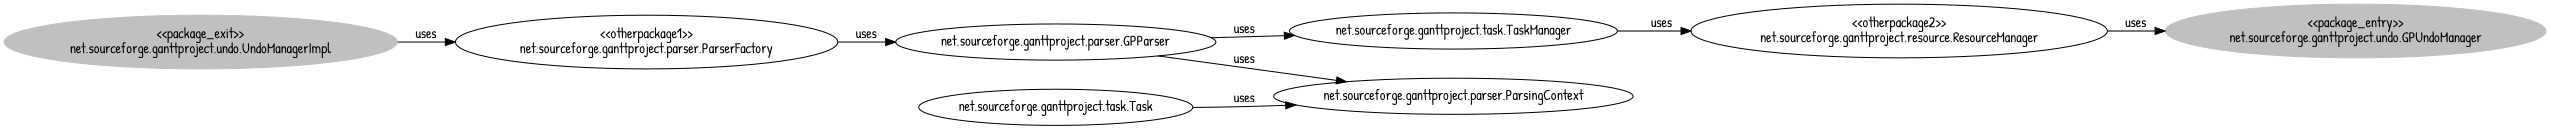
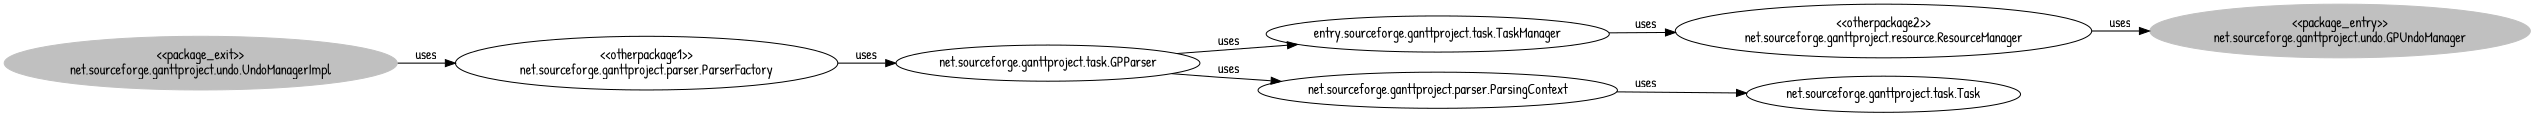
node "net.sourceforge.ganttproject.task.TaskManager": label "net.sourceforge.ganttproject.task.TaskManager" -> "entry.sourceforge.ganttproject.task.TaskManager"
node "net.sourceforge.ganttproject.parser.GPParser": label "net.sourceforge.ganttproject.parser.GPParser" -> "net.sourceforge.ganttproject.task.GPParser"
edge "net.sourceforge.ganttproject.task.Task" -> "net.sourceforge.ganttproject.parser.ParsingContext": reversed
